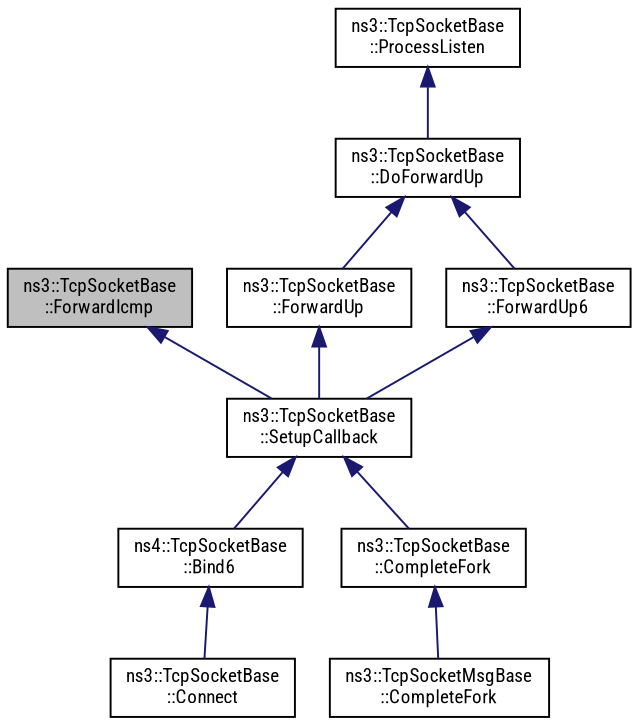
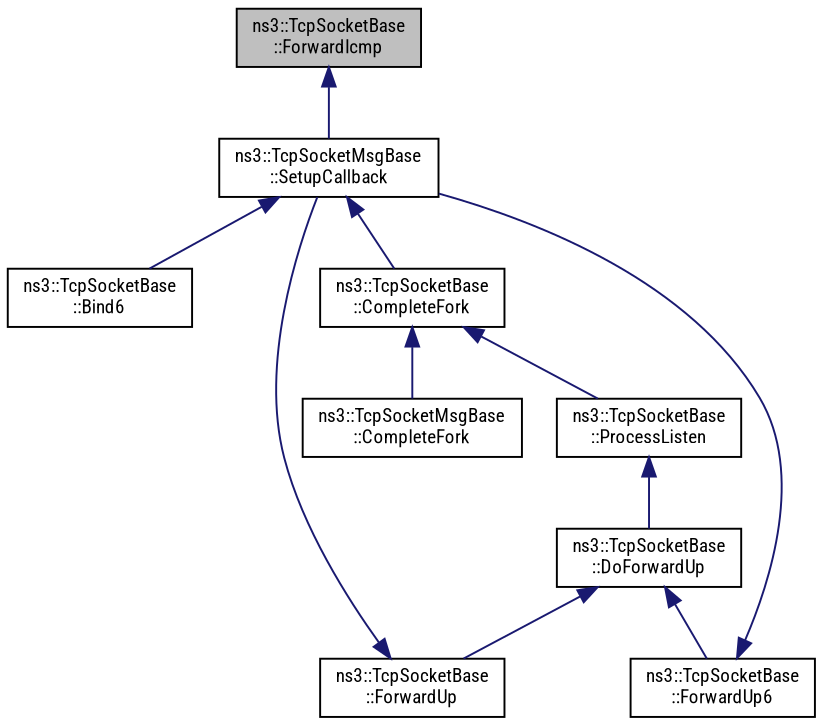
edge "ns3::TcpSocketBase ::ProcessListen" -> "ns3::TcpSocketBase ::CompleteFork": added
node "ns3::TcpSocketBase ::SetupCallback": label "ns3::TcpSocketBase ::SetupCallback" -> "ns3::TcpSocketMsgBase ::SetupCallback"
node "ns4::TcpSocketBase ::Bind6": label "ns4::TcpSocketBase ::Bind6" -> "ns3::TcpSocketBase ::Bind6"
node "ns3::TcpSocketBase ::Connect": removed
